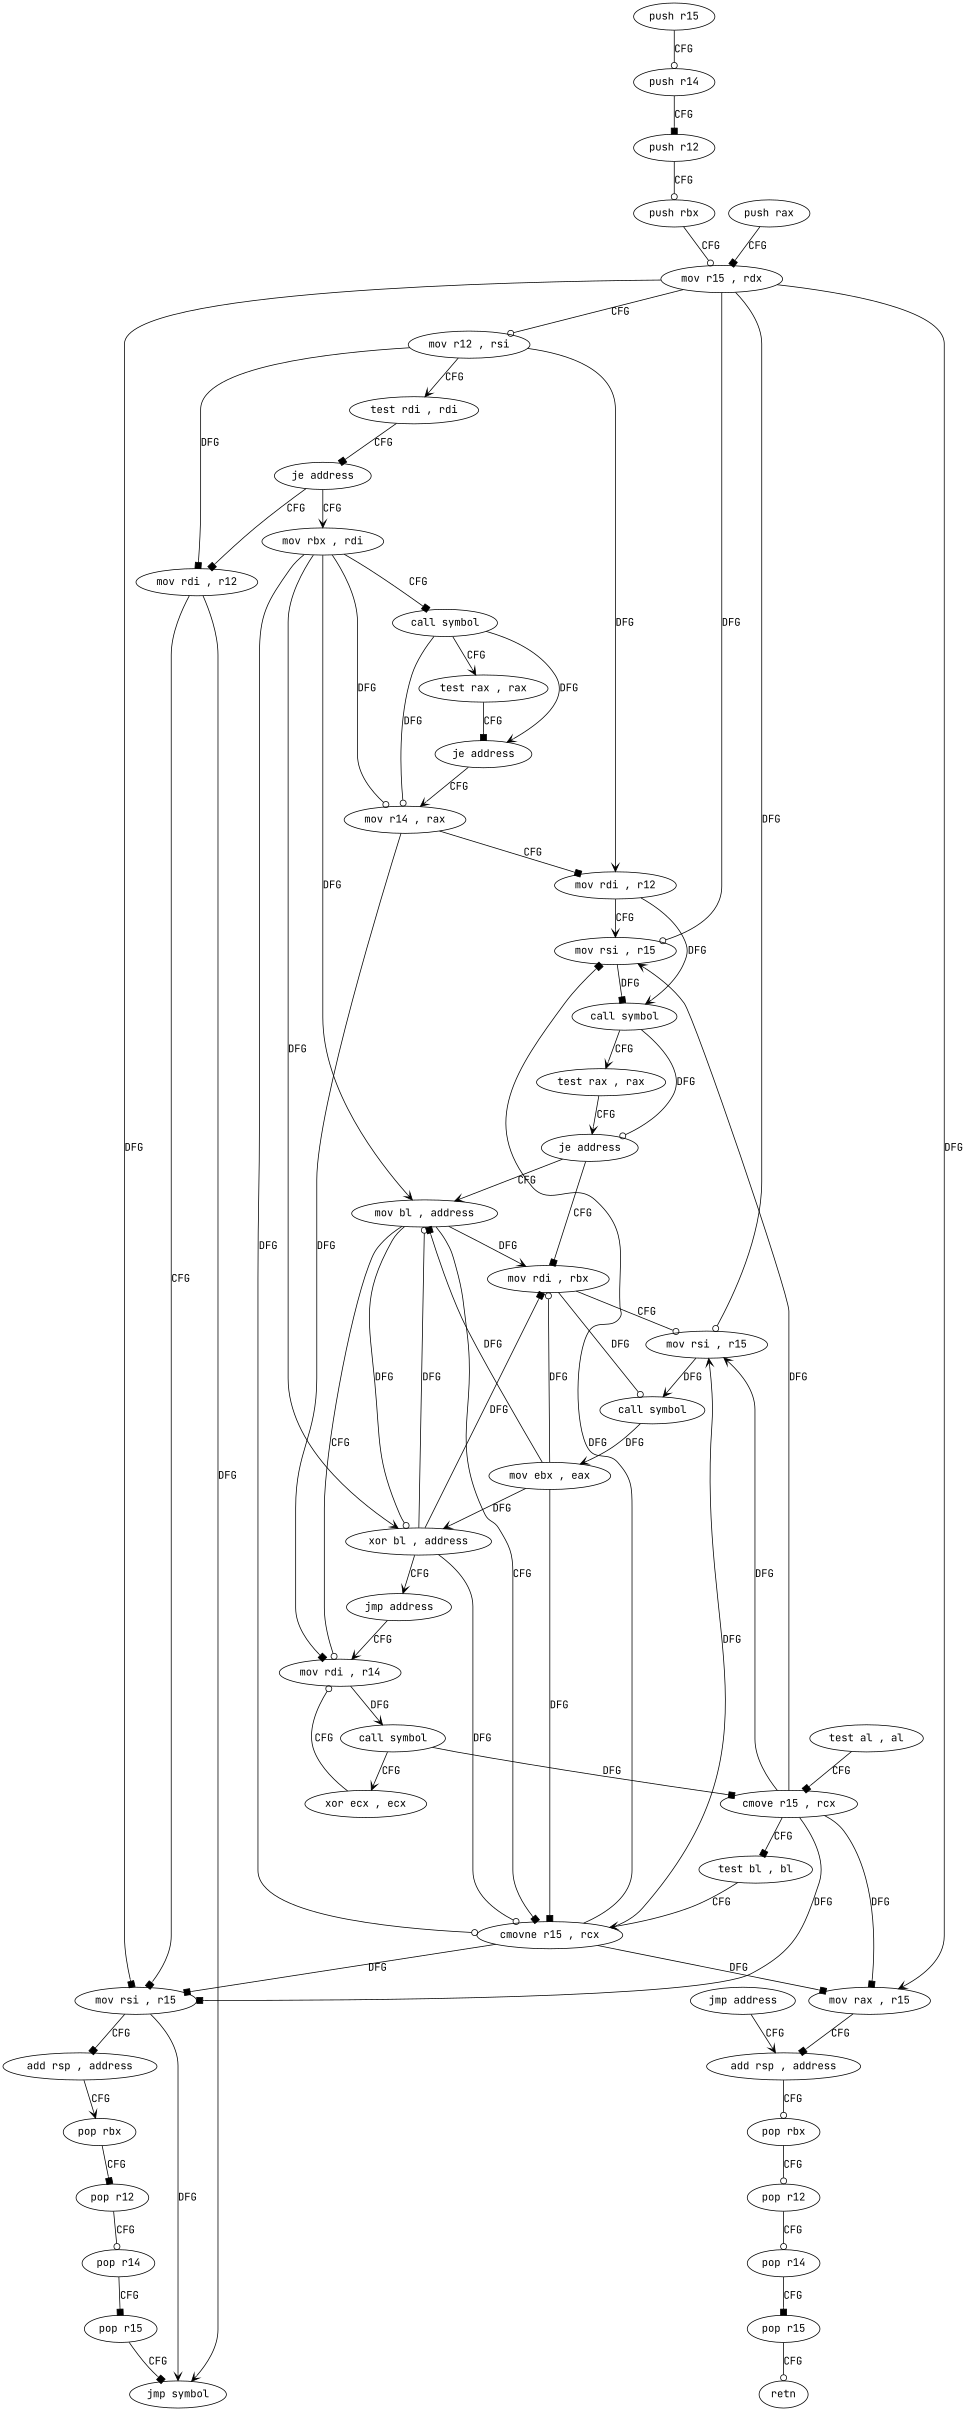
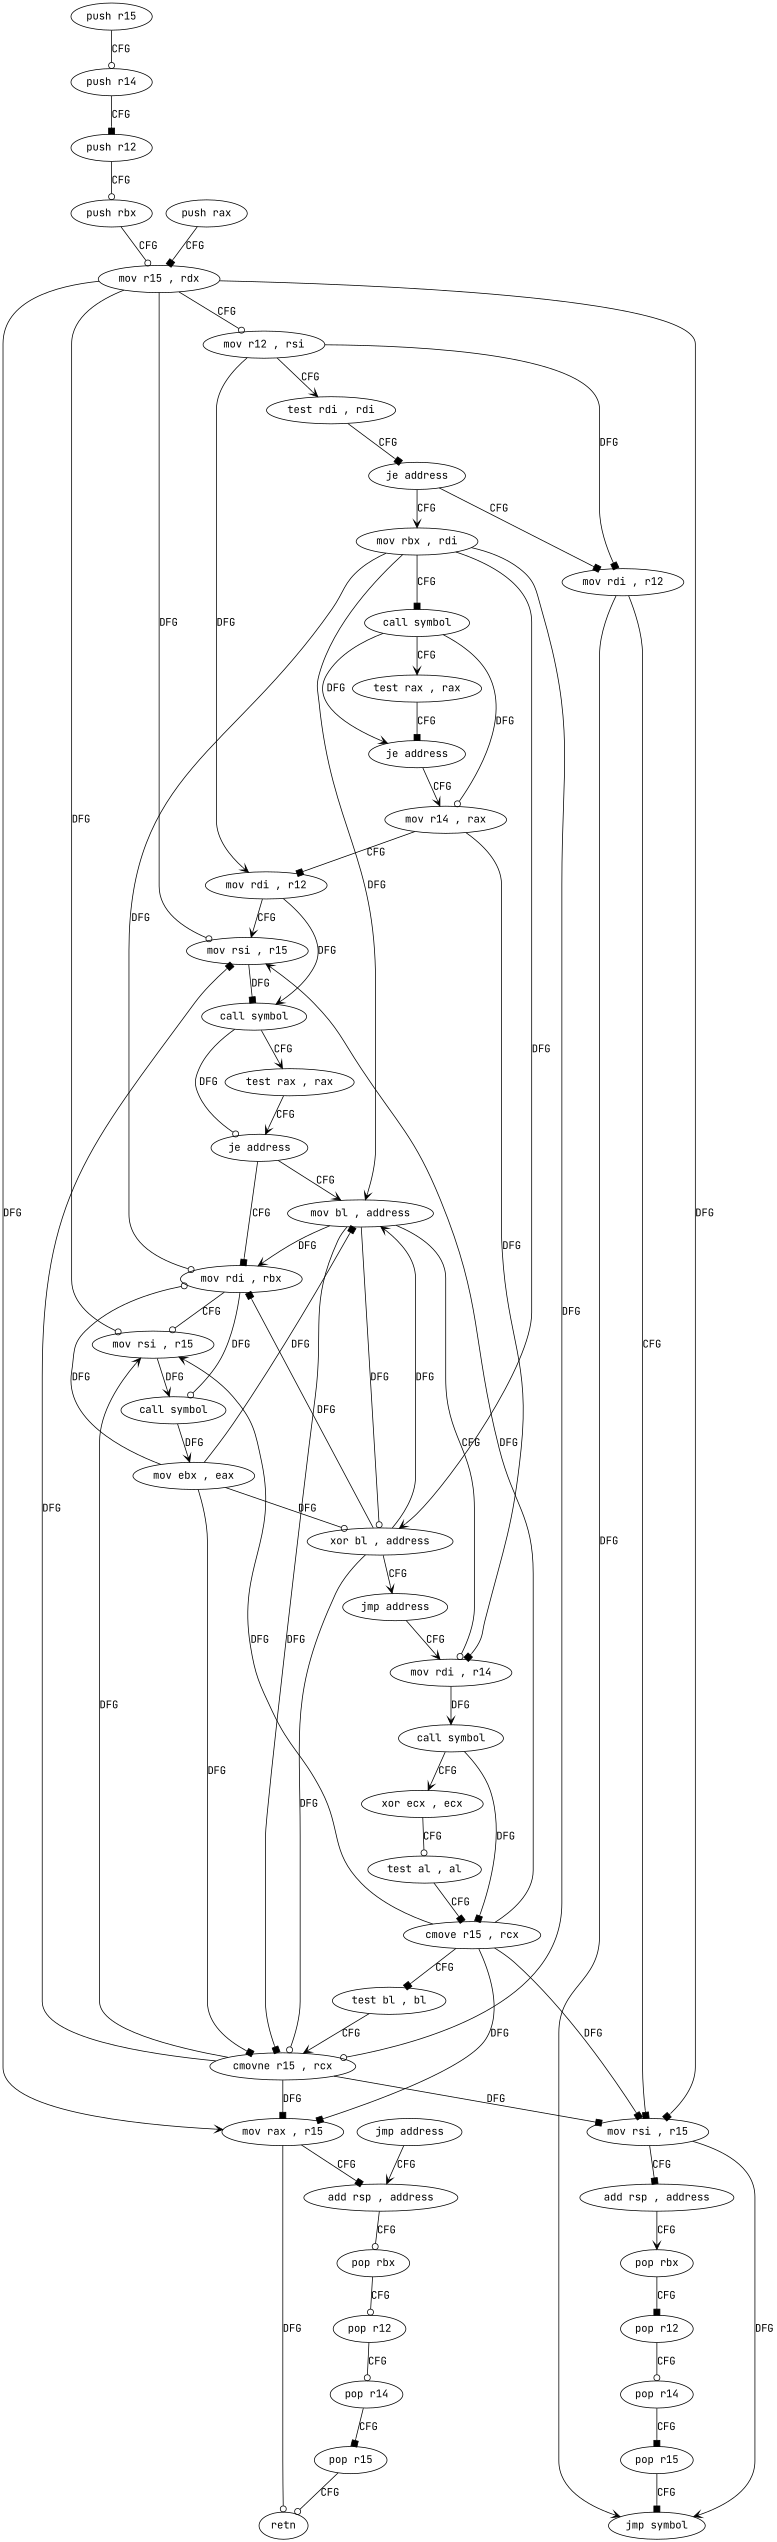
edge "mov rbx , rdi" -> "mov r14 , rax": now "mov rbx , rdi" -> "mov rdi , rbx"
edge "xor bl , address" -> "mov bl , address": arrowhead odot -> vee
edge "mov ebx , eax" -> "xor bl , address": arrowhead vee -> odot
edge "mov bl , address" -> "cmovne r15 , rcx": label "CFG" -> "DFG"
edge "xor ecx , ecx" -> "mov rdi , r14": now "xor ecx , ecx" -> "test al , al"
edge "mov rax , r15" -> "retn": added, label "DFG"
